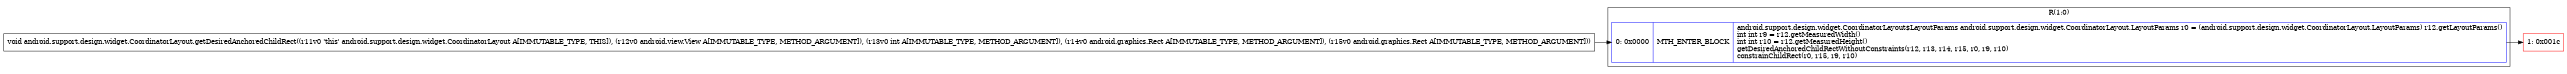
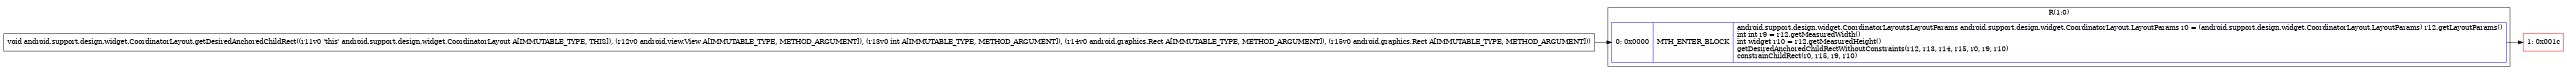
node "0: 0x0000": text "int int r10 = r12.getMeasuredHeight()" -> "int widget r10 = r12.getMeasuredHeight()"
